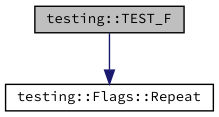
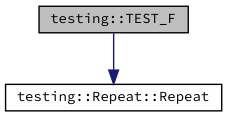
node "testing::Flags::Repeat": label "testing::Flags::Repeat" -> "testing::Repeat::Repeat"
